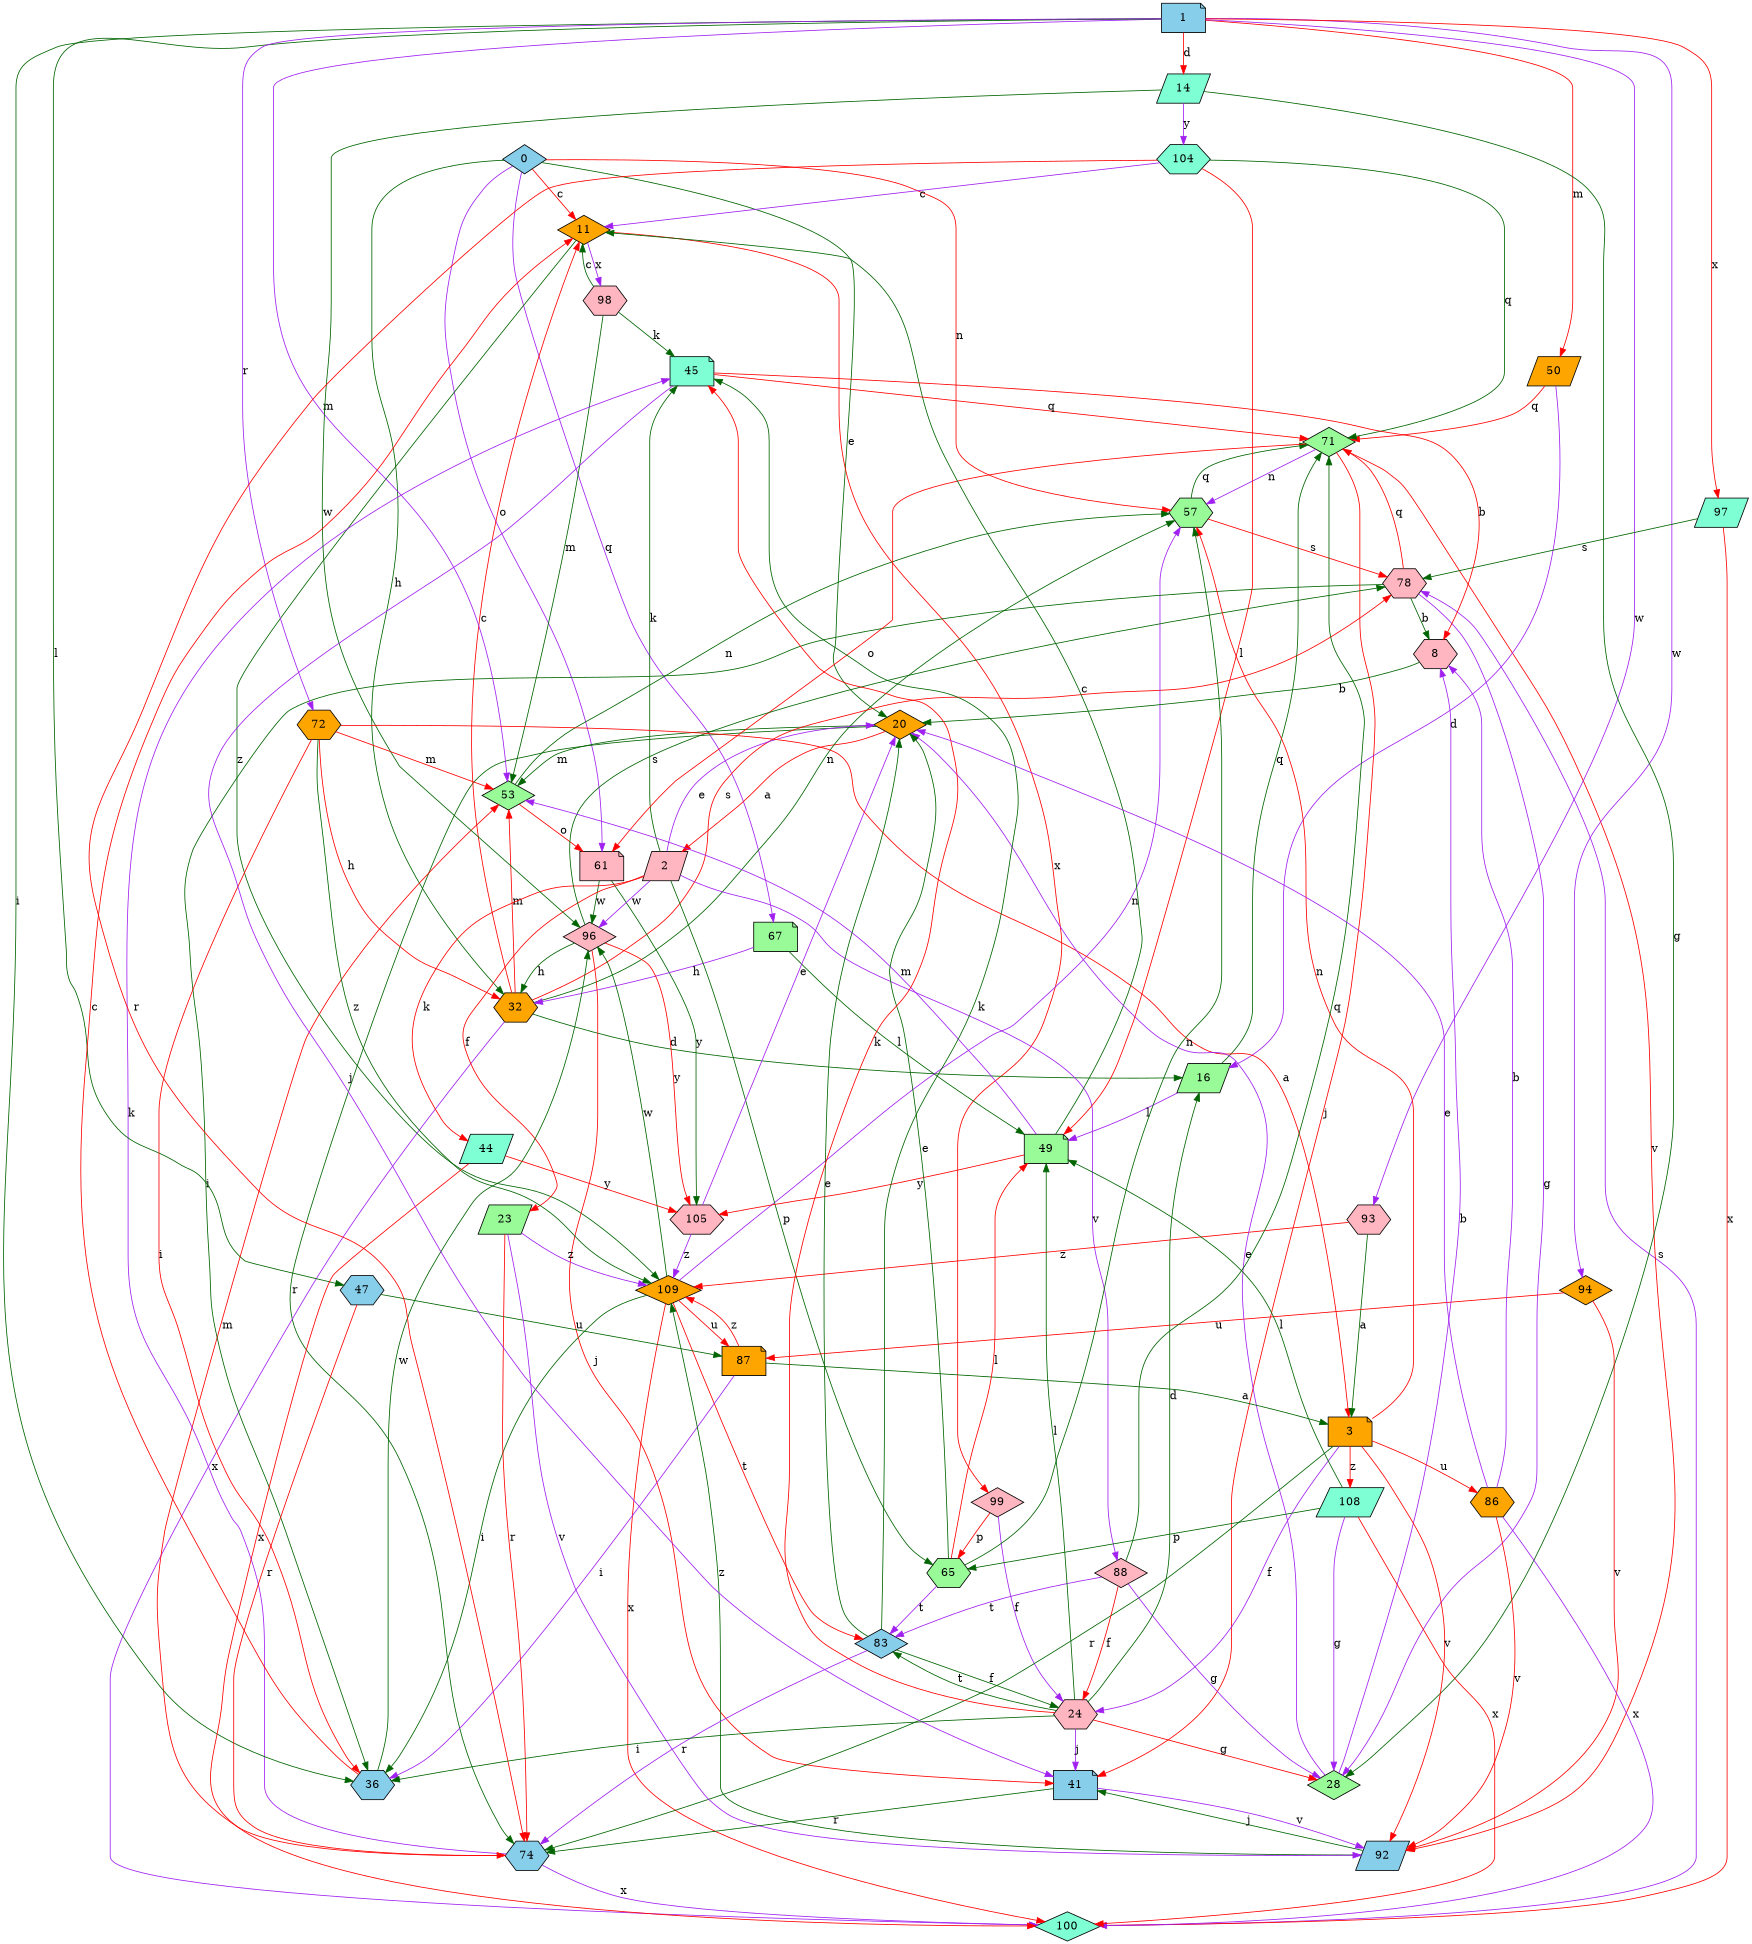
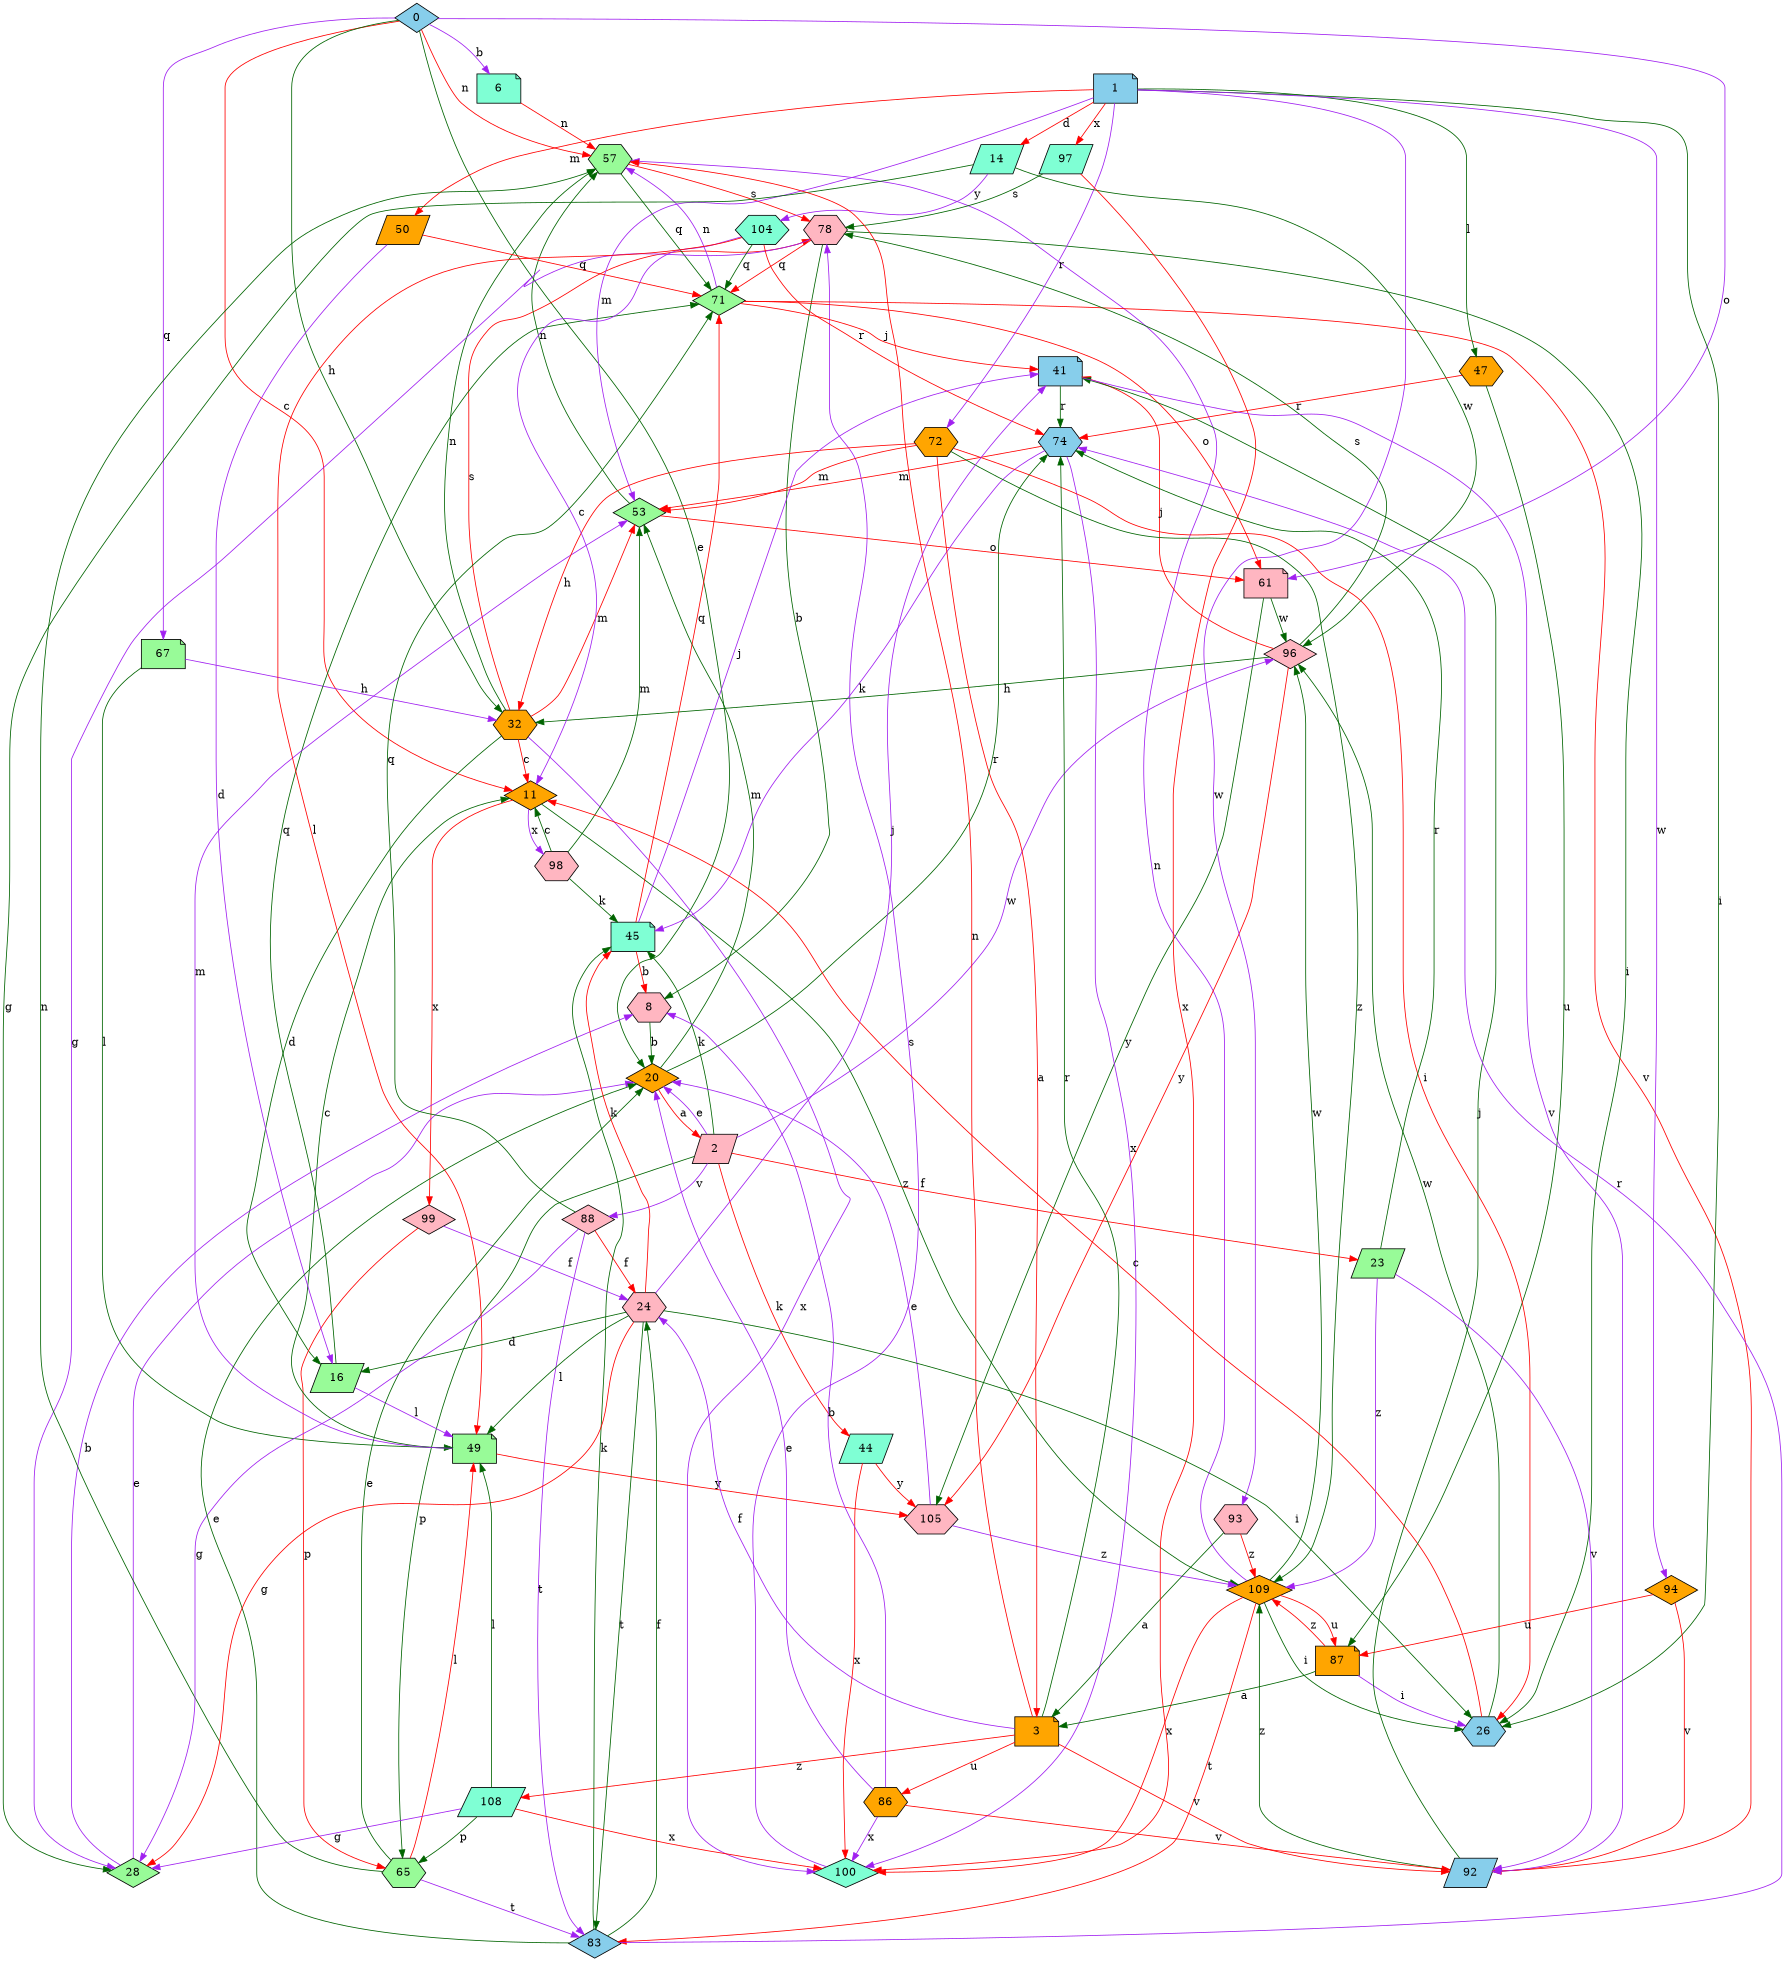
node "6": added
node "47": fillcolor skyblue -> orange
edge "23" -> "74": color red -> darkgreen
node "36": label "36" -> "26"
